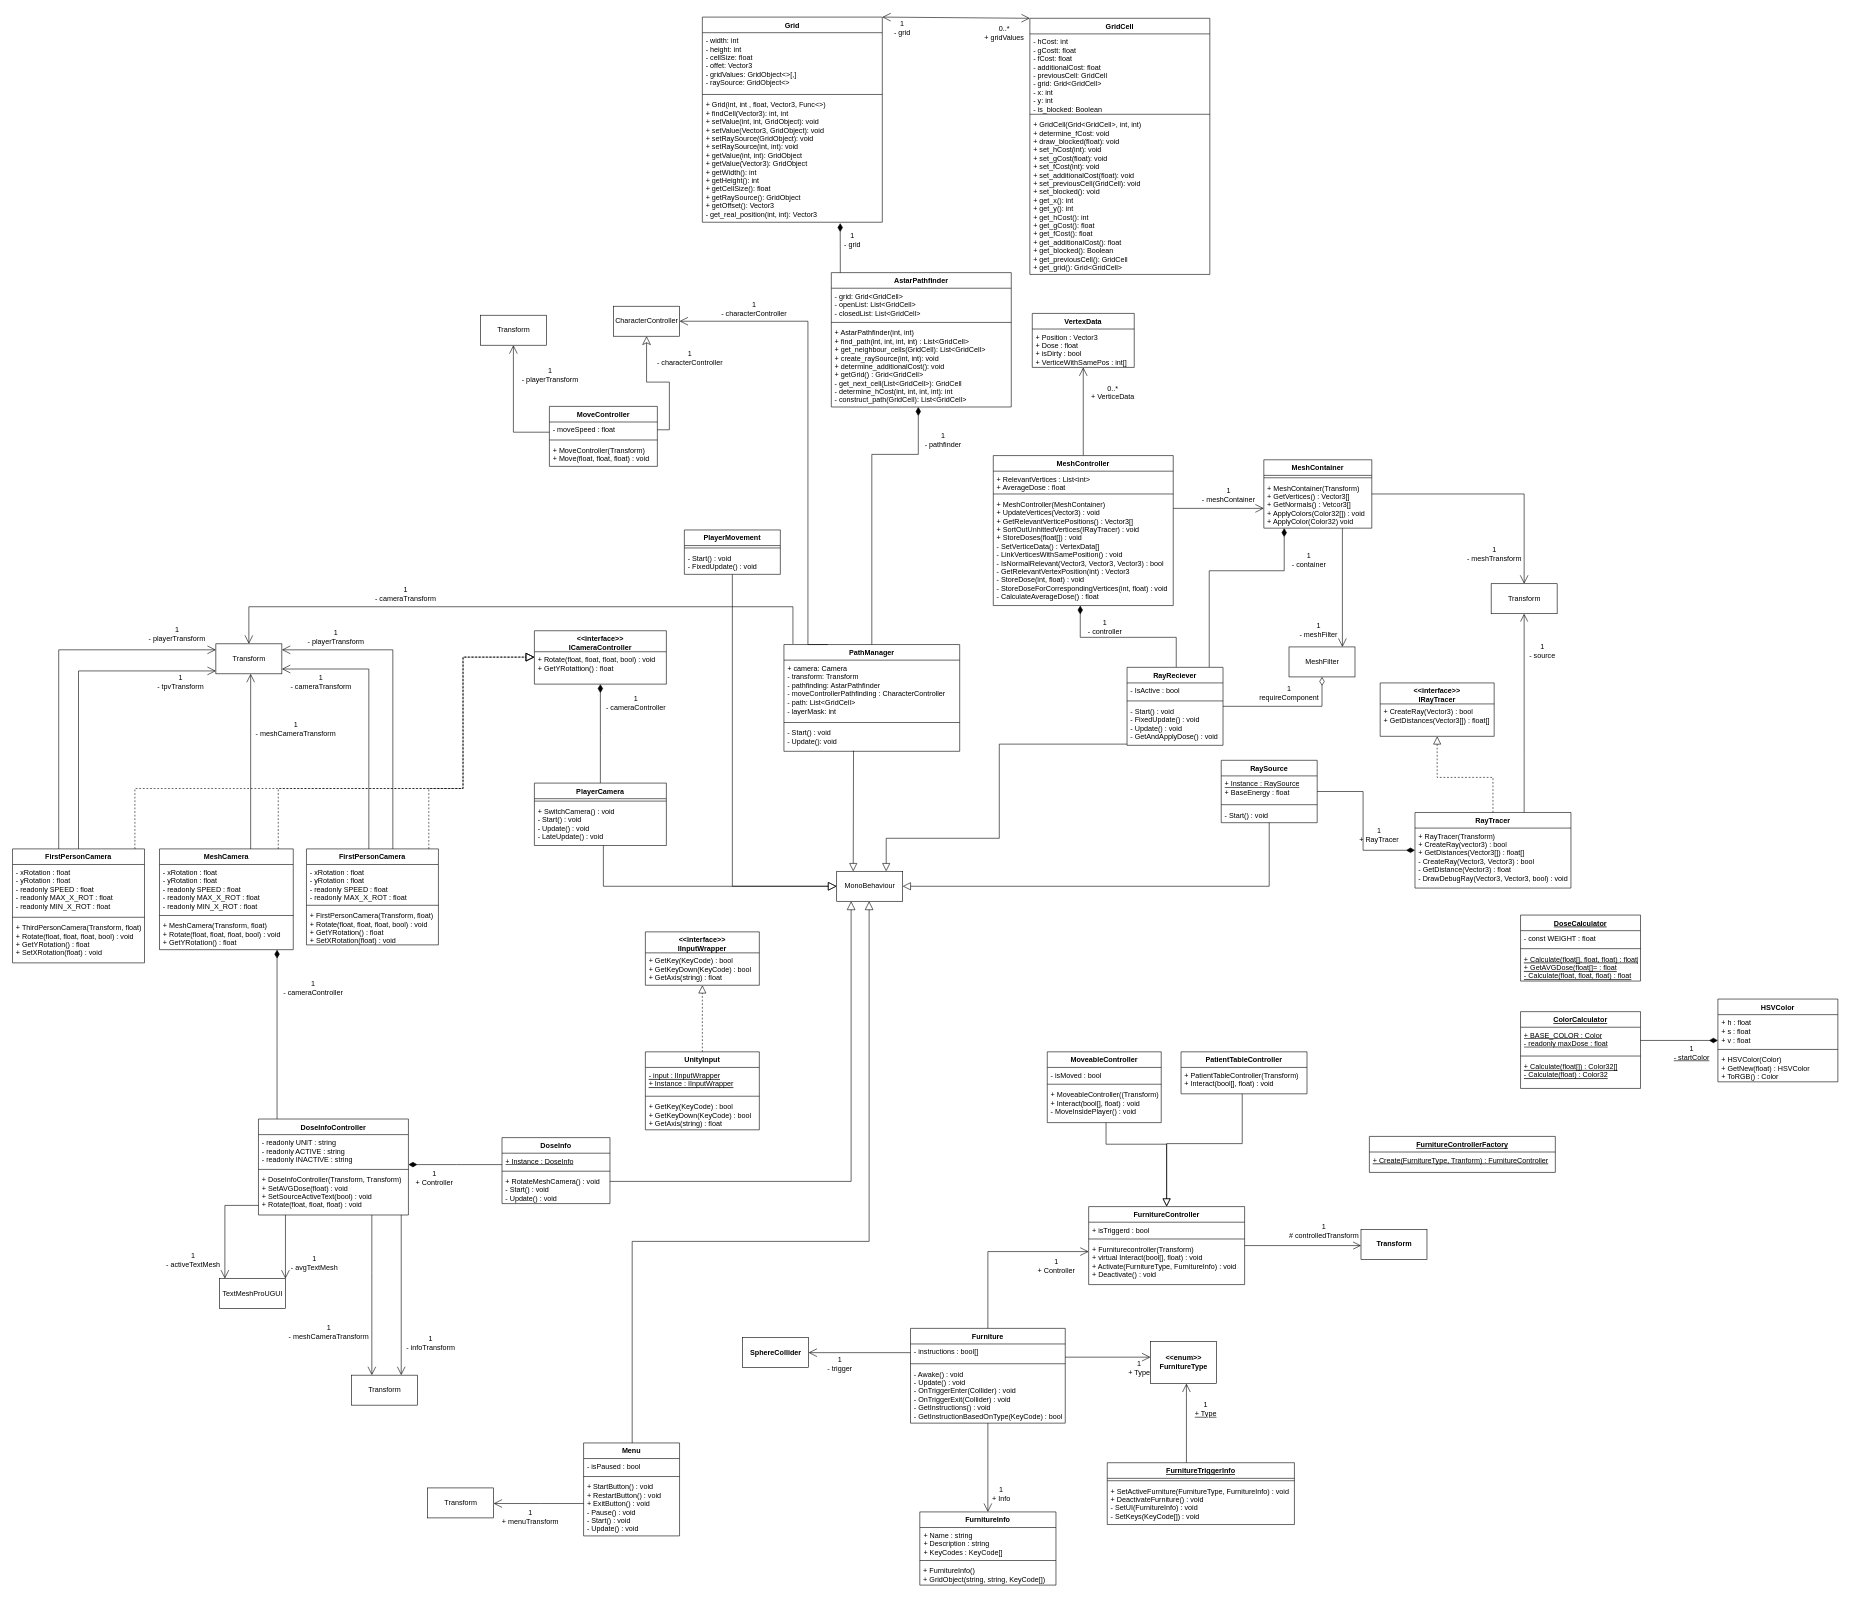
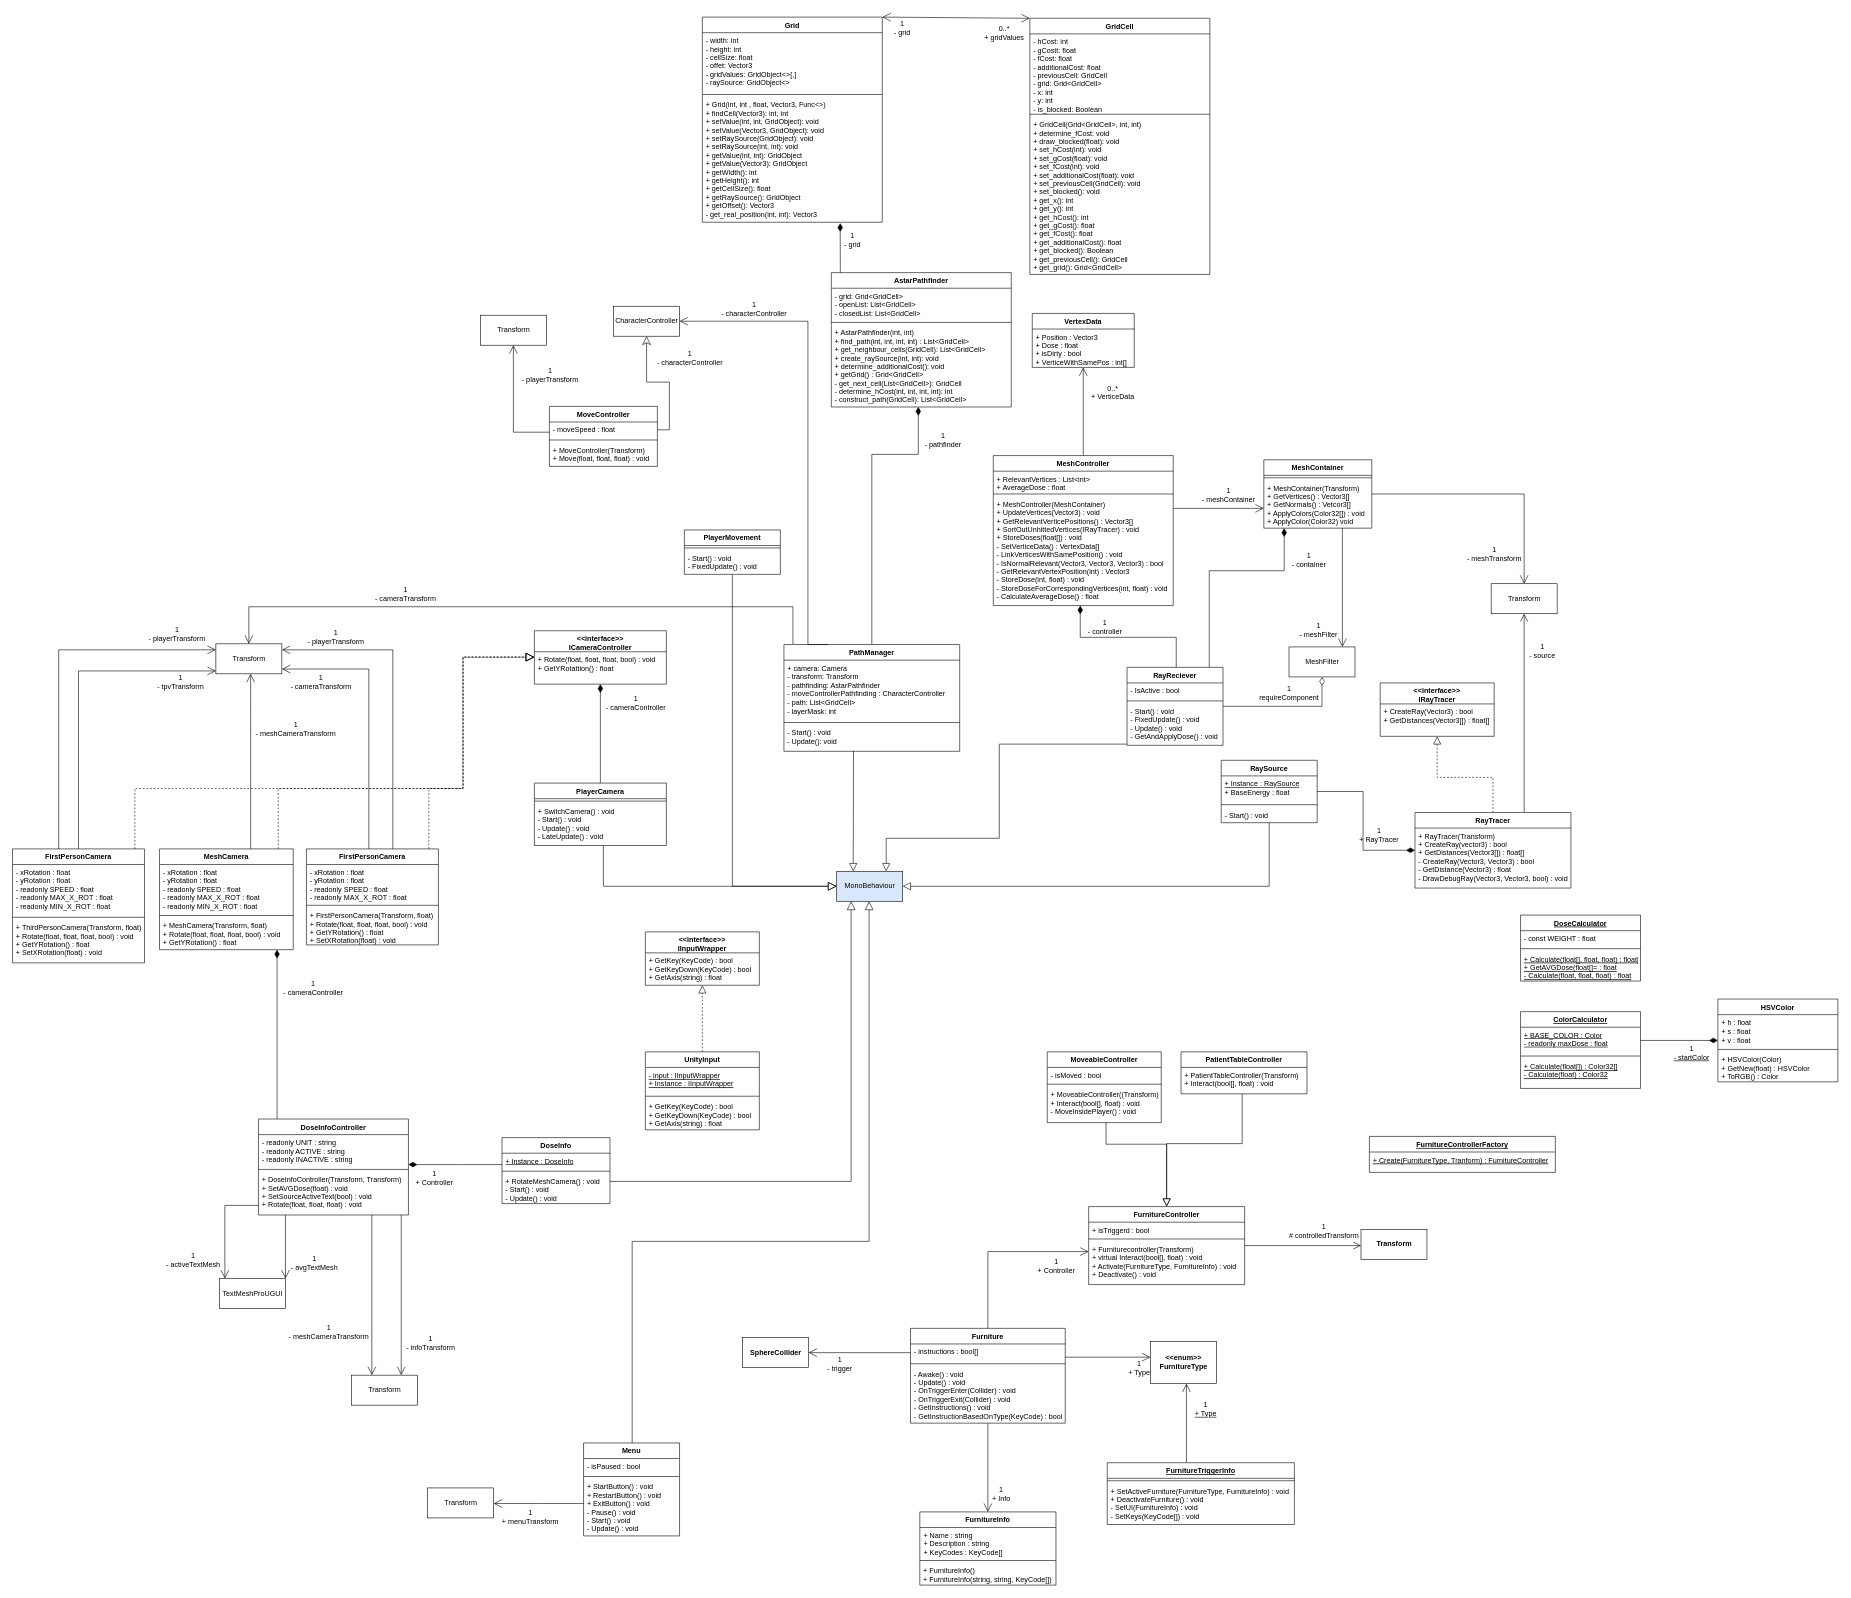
node "MonoBehaviour": fillcolor #ffffff -> #dae8fc
node "+ FurnitureInfo() + GridObject(string, string, KeyCode[])": label "+ FurnitureInfo() + GridObject(string, string, KeyCode[])" -> "+ FurnitureInfo() + FurnitureInfo(string, string, KeyCode[])"
